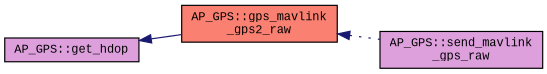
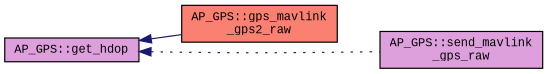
edge "AP_GPS::send_mavlink _gps_raw" -> "AP_GPS::gps_mavlink _gps2_raw": now "AP_GPS::send_mavlink _gps_raw" -> "AP_GPS::get_hdop"
